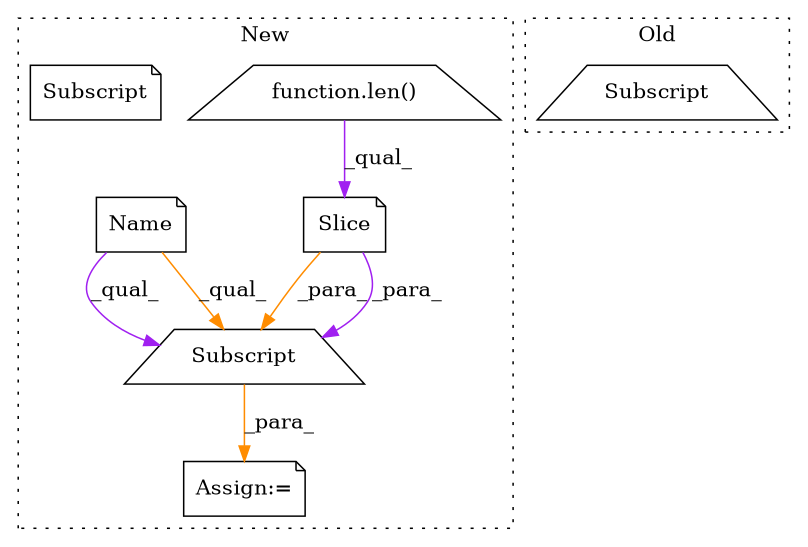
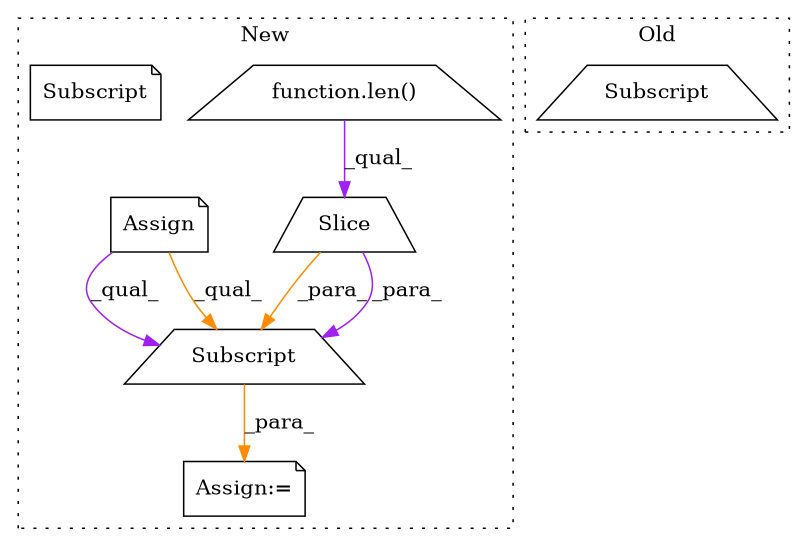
node "Name": label "Name" -> "Assign"
node "Slice": shape note -> trapezium
